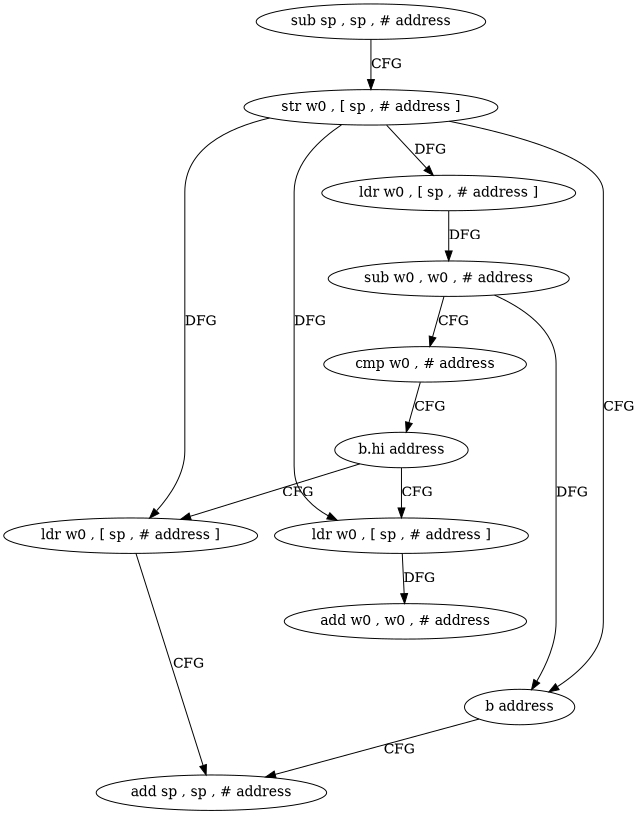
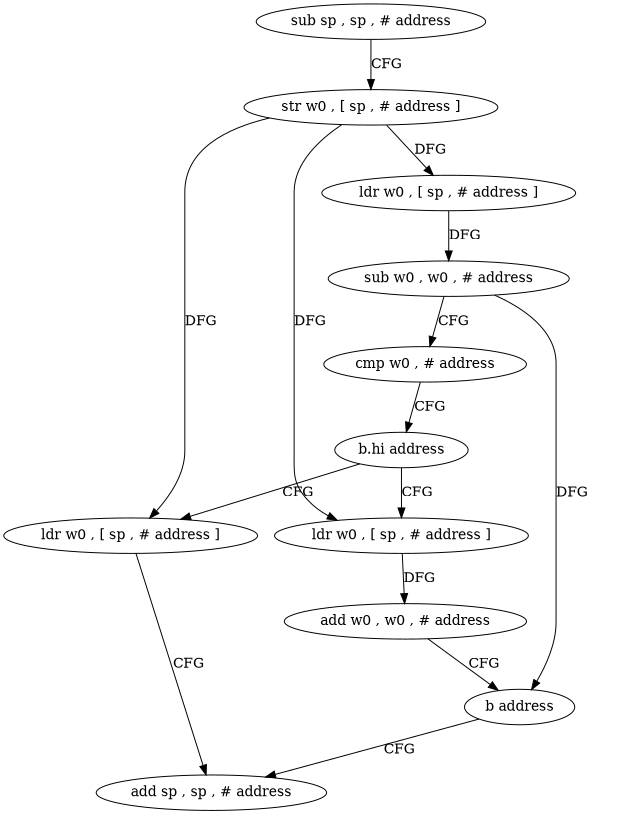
edge "str w0 , [ sp , # address ]" -> "b address": now "add w0 , w0 , # address" -> "b address"
